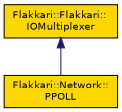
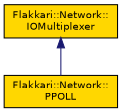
node "Flakkari::Flakkari:: IOMultiplexer": label "Flakkari::Flakkari:: IOMultiplexer" -> "Flakkari::Network:: IOMultiplexer"
